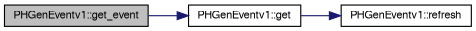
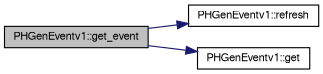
edge "PHGenEventv1::get" -> "PHGenEventv1::refresh": now "PHGenEventv1::get_event" -> "PHGenEventv1::refresh"
